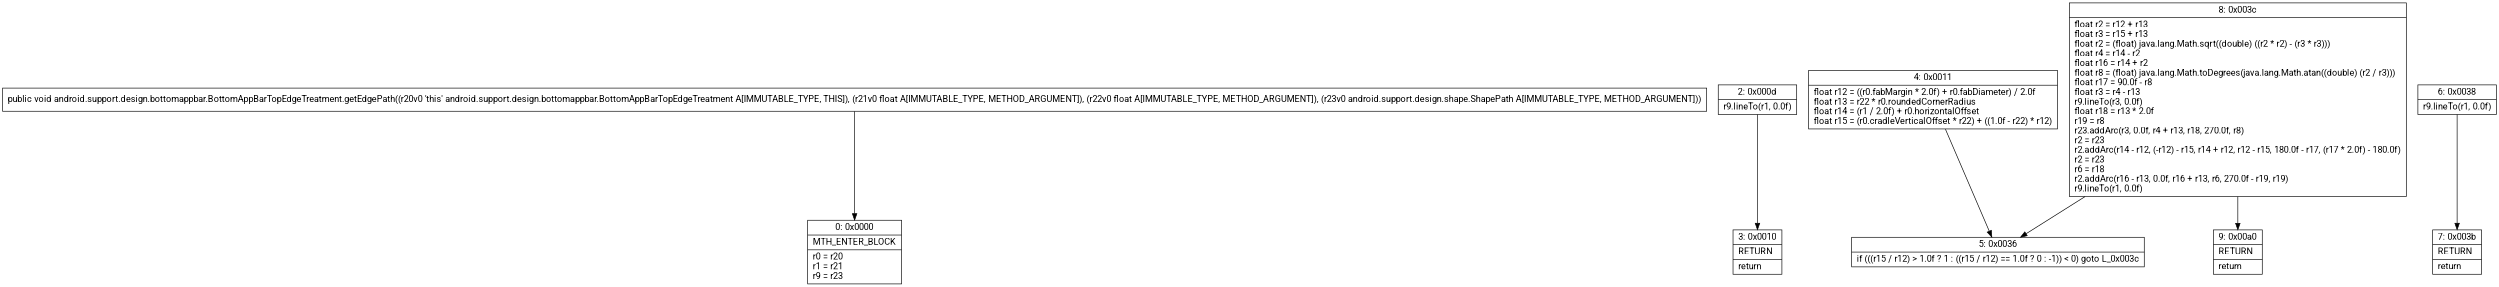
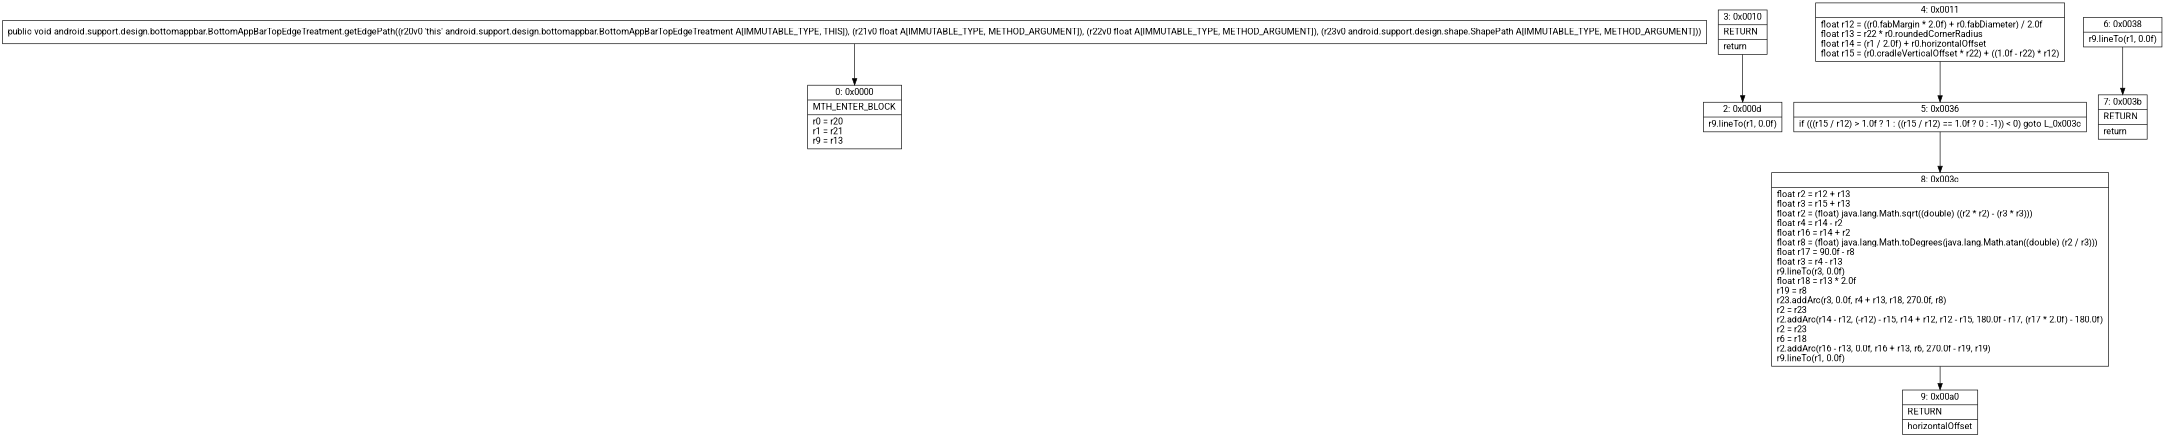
edge "2: 0x000d" -> "3: 0x0010": reversed
edge "8: 0x003c" -> "5: 0x0036": reversed
node "9: 0x00a0": text "return" -> "horizontalOffset"
node "0: 0x0000": text "r9 = r23" -> "r9 = r13"
